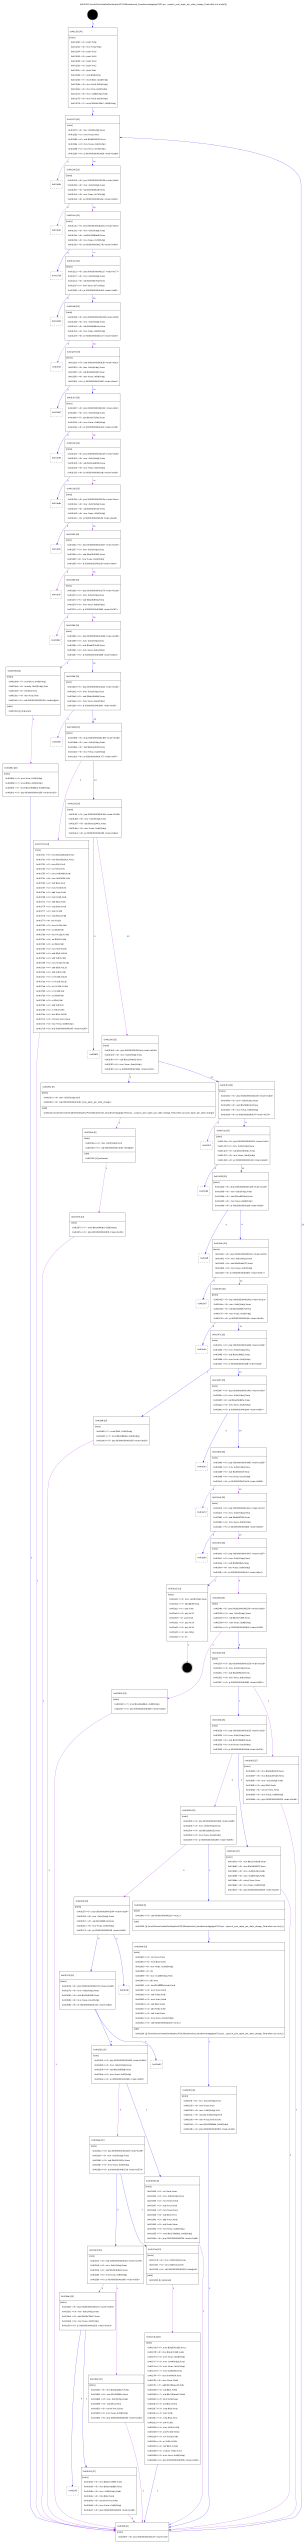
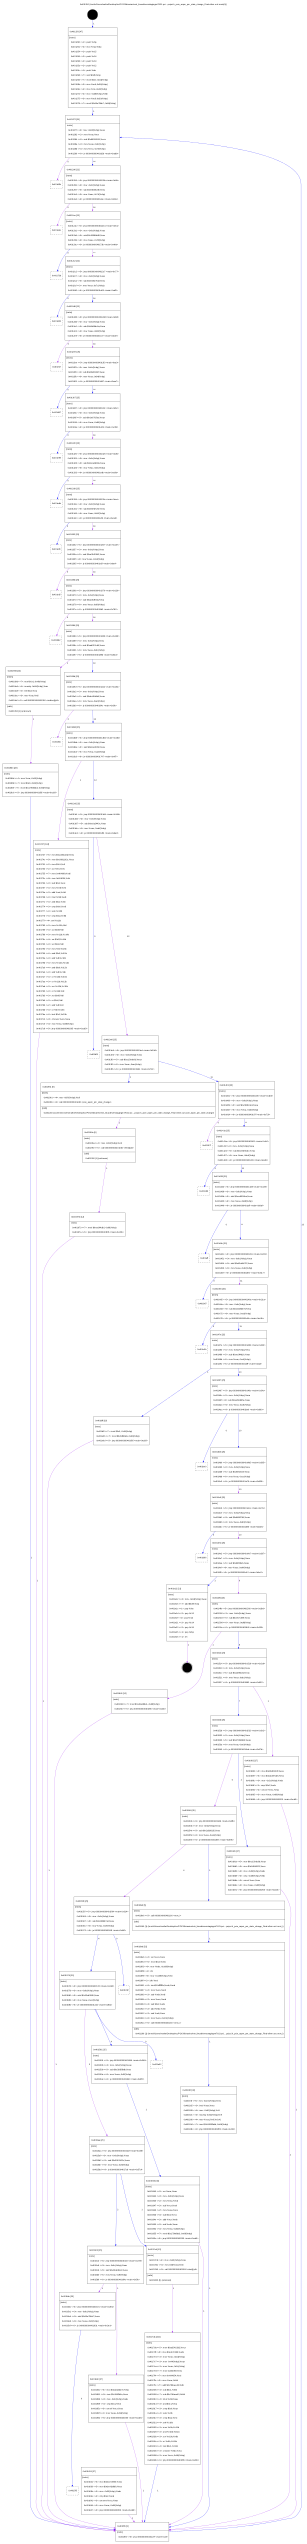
node "0x401a79": removed
edge "0x401591 [25]" -> "0x4015aa [25]": now "0x401578 [25]" -> "0x4015aa [25]"
edge "0x4015dc [25]" -> "0x401631 [27]": removed, label "1"
